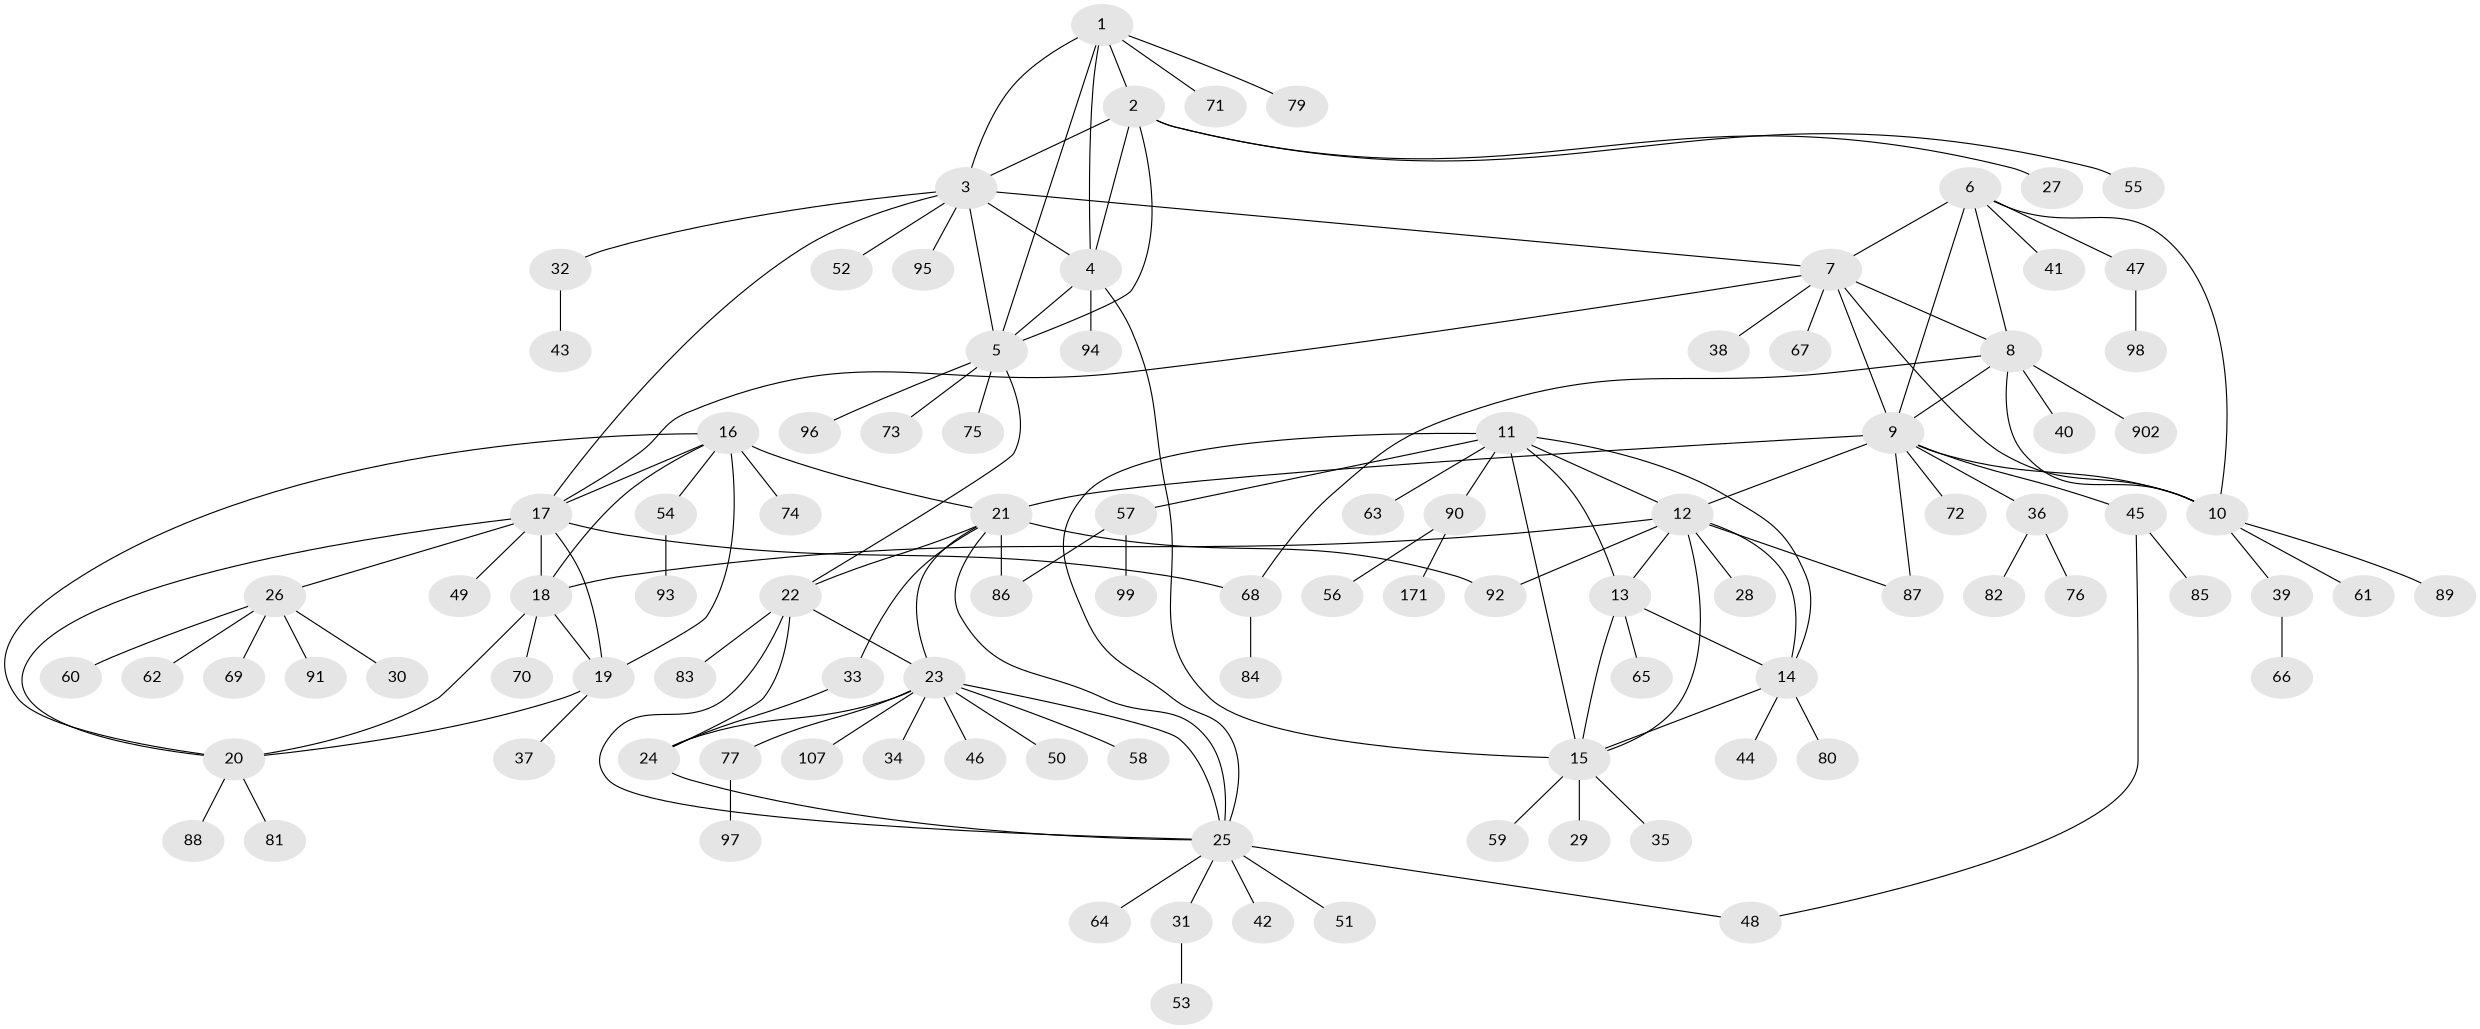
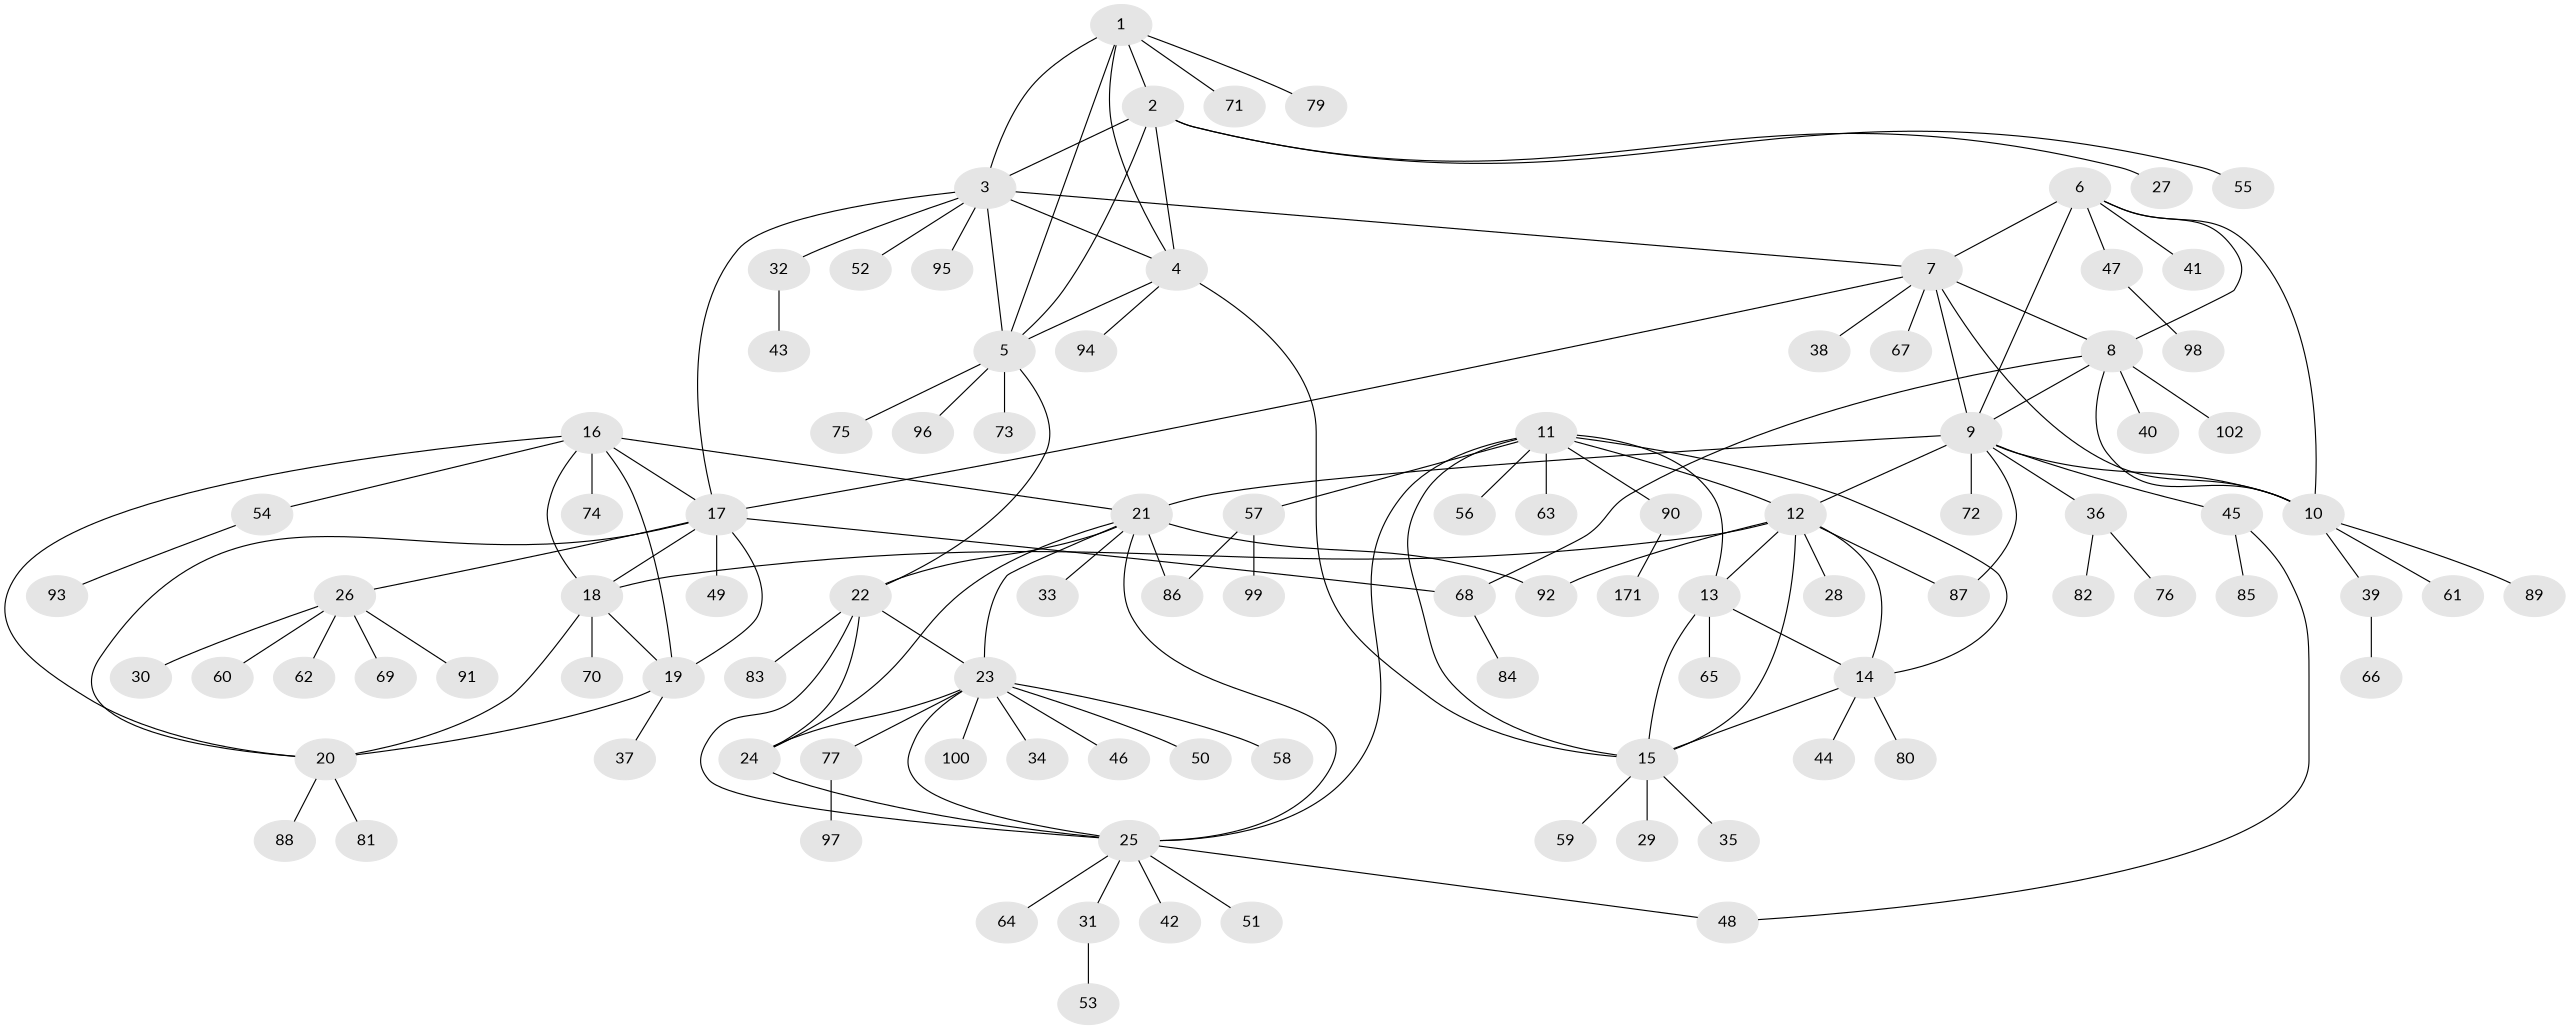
node "902": label "902" -> "102"
edge "90" -- "56": now "11" -- "56"
edge "33" -- "24": now "21" -- "24"
node "107": label "107" -> "100"
